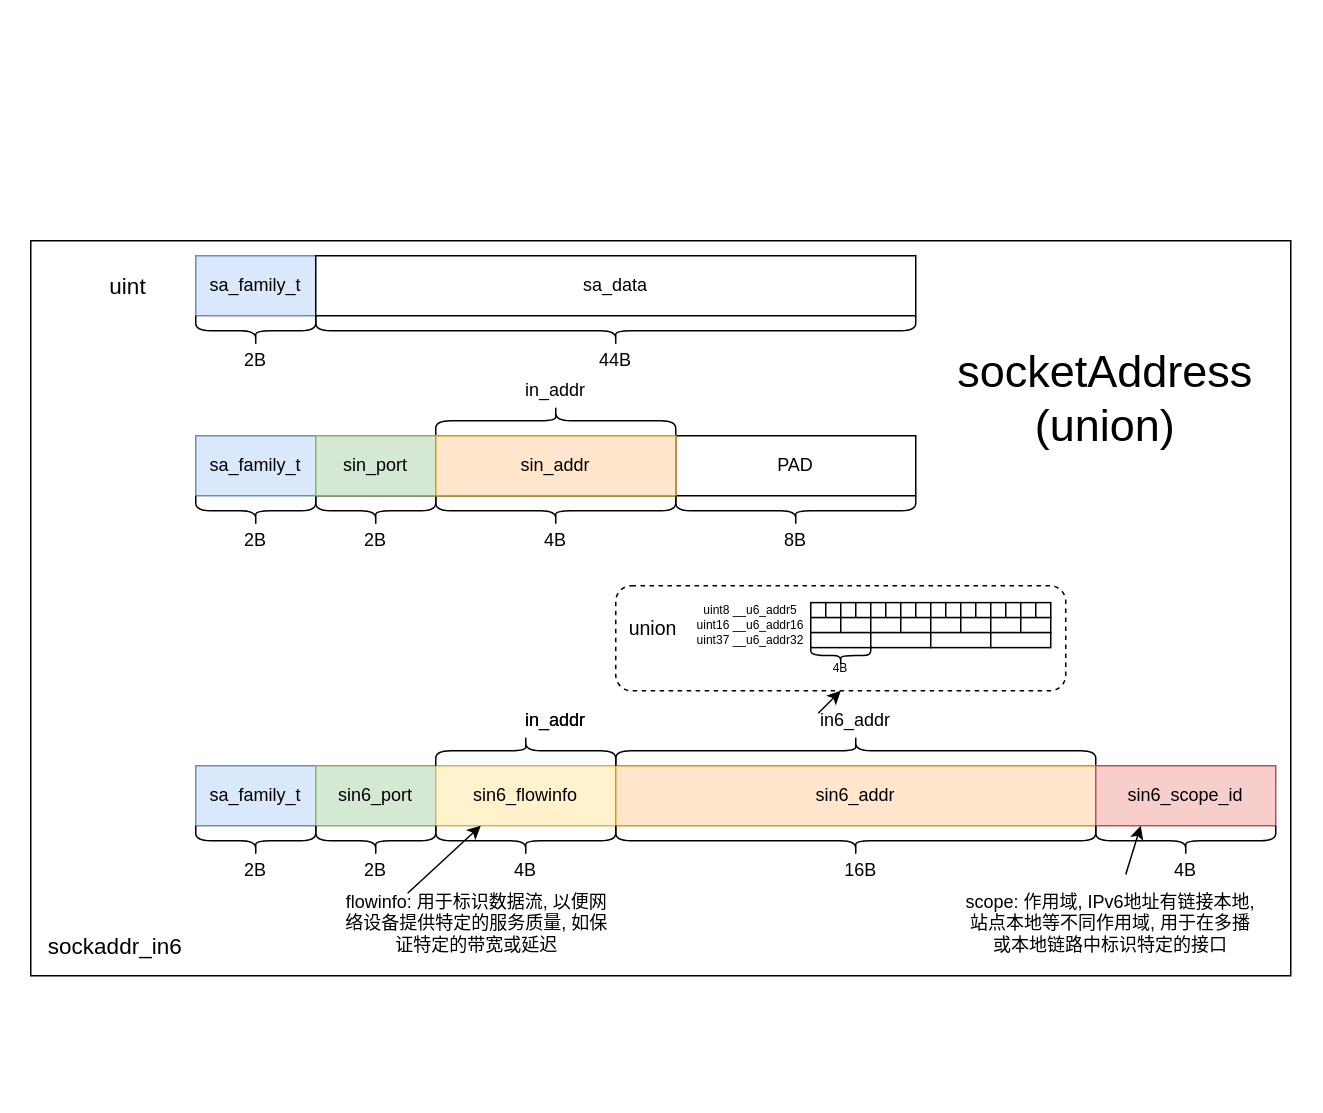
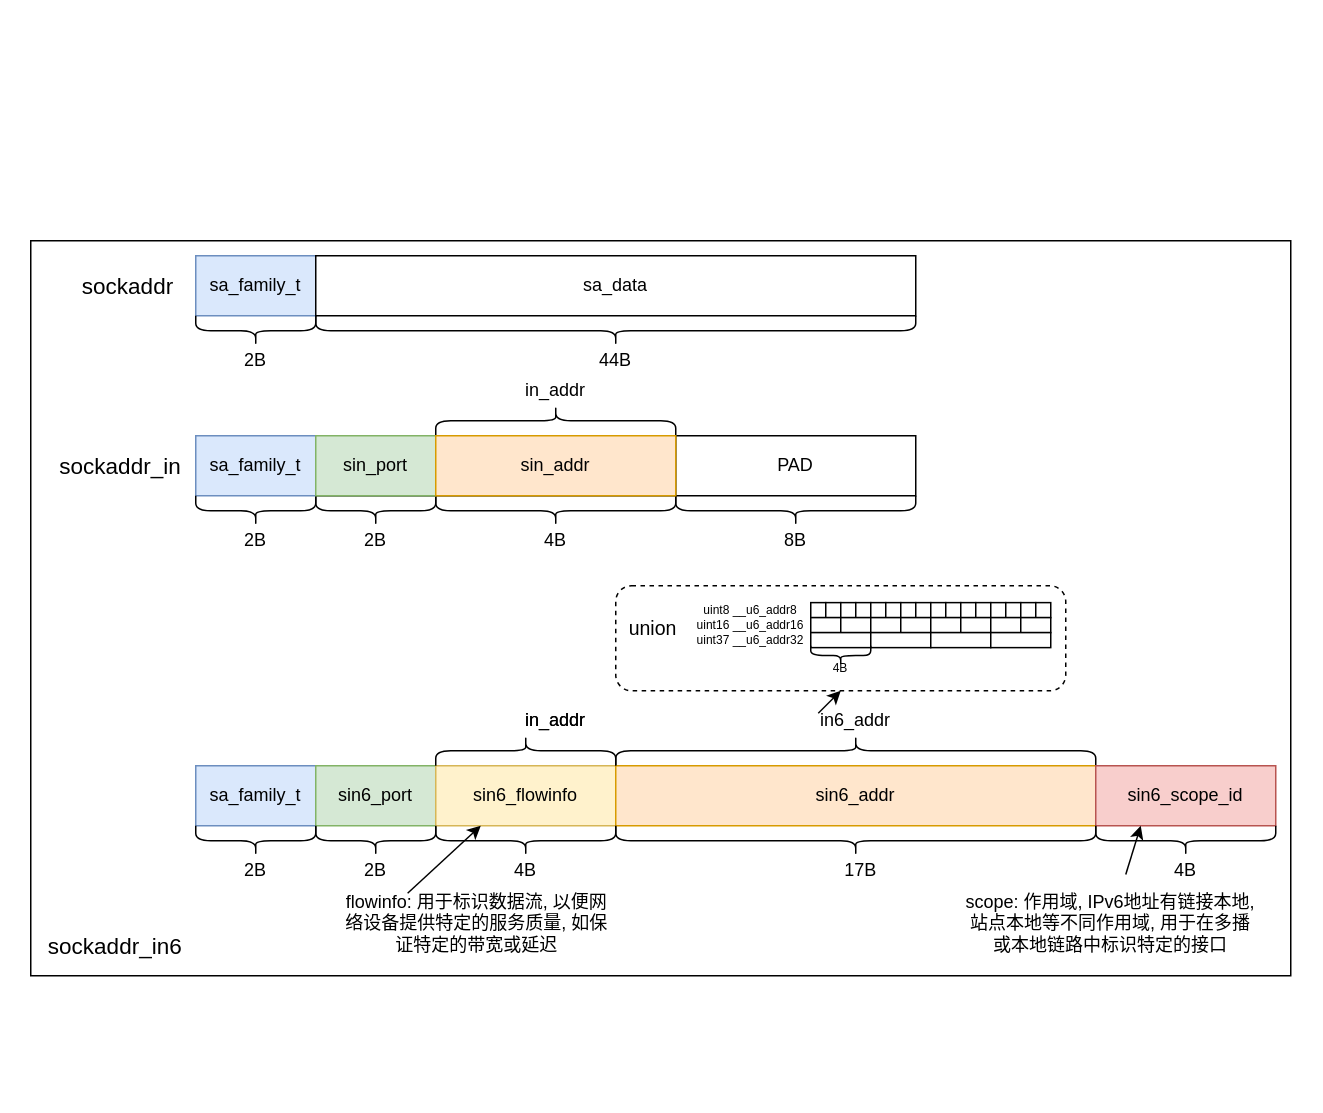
node "uint": label "uint" -> "sockaddr"
node "socketAddress (union)": removed
node "sockaddr_in": added
node "uint8 __u6_addr5": label "uint8 __u6_addr5" -> "uint8 __u6_addr8"
node "16B": label "16B" -> "17B"
